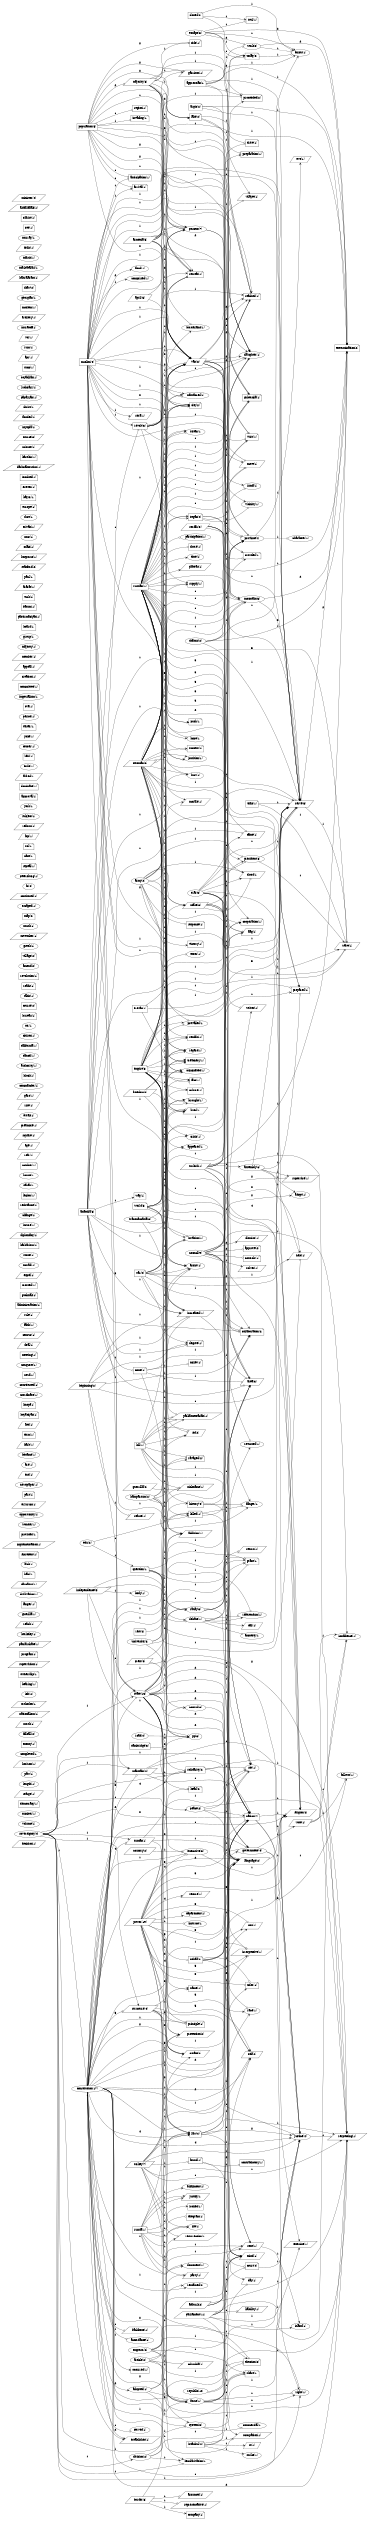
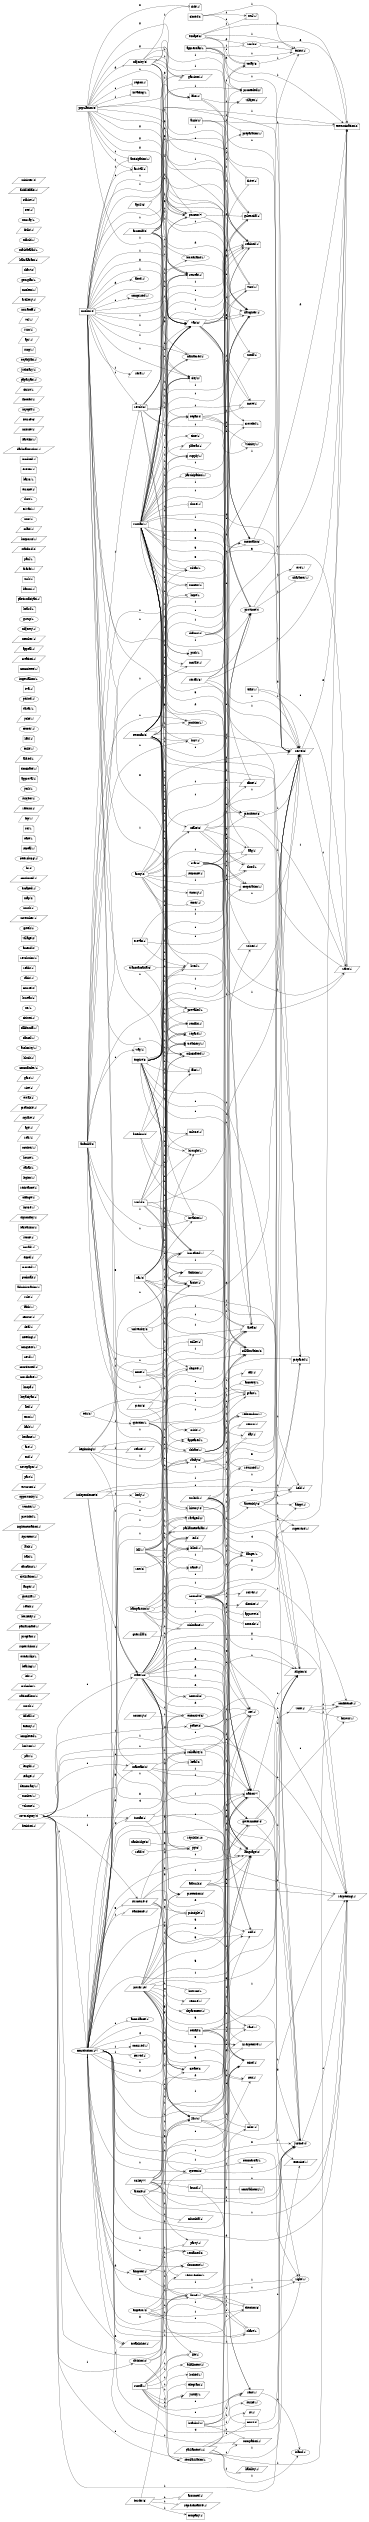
edge "university(3)" -> "pp(3)": removed, label "1"
